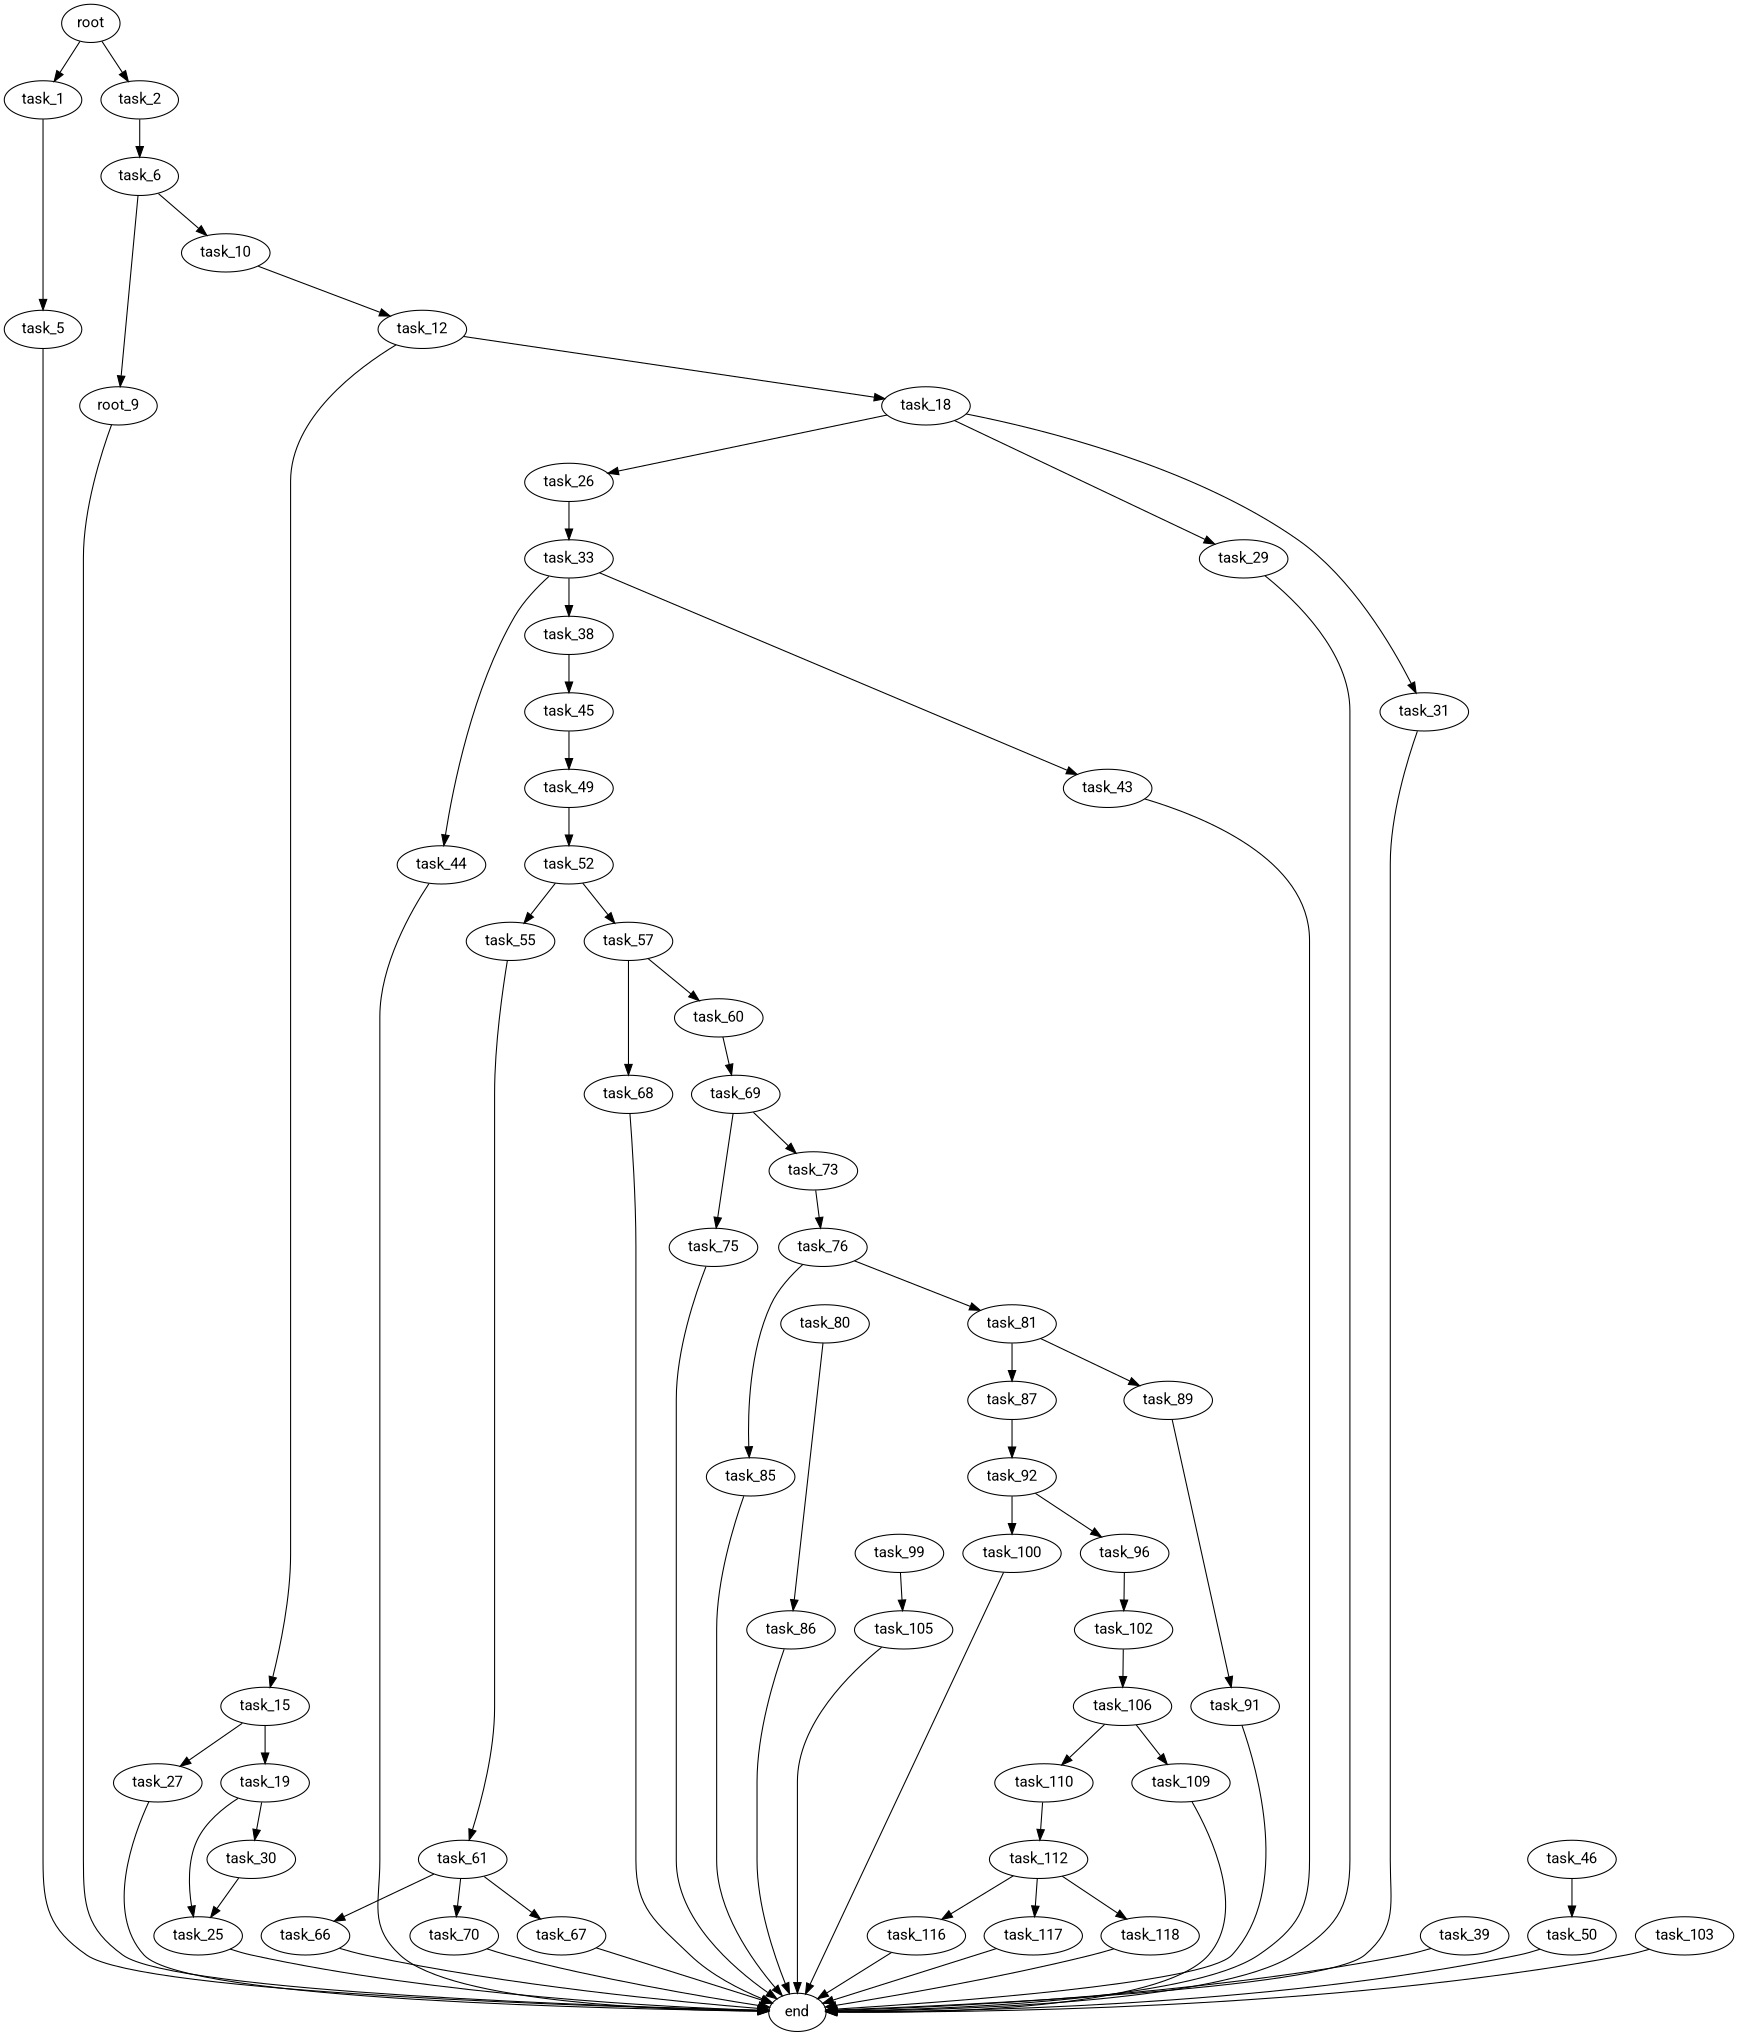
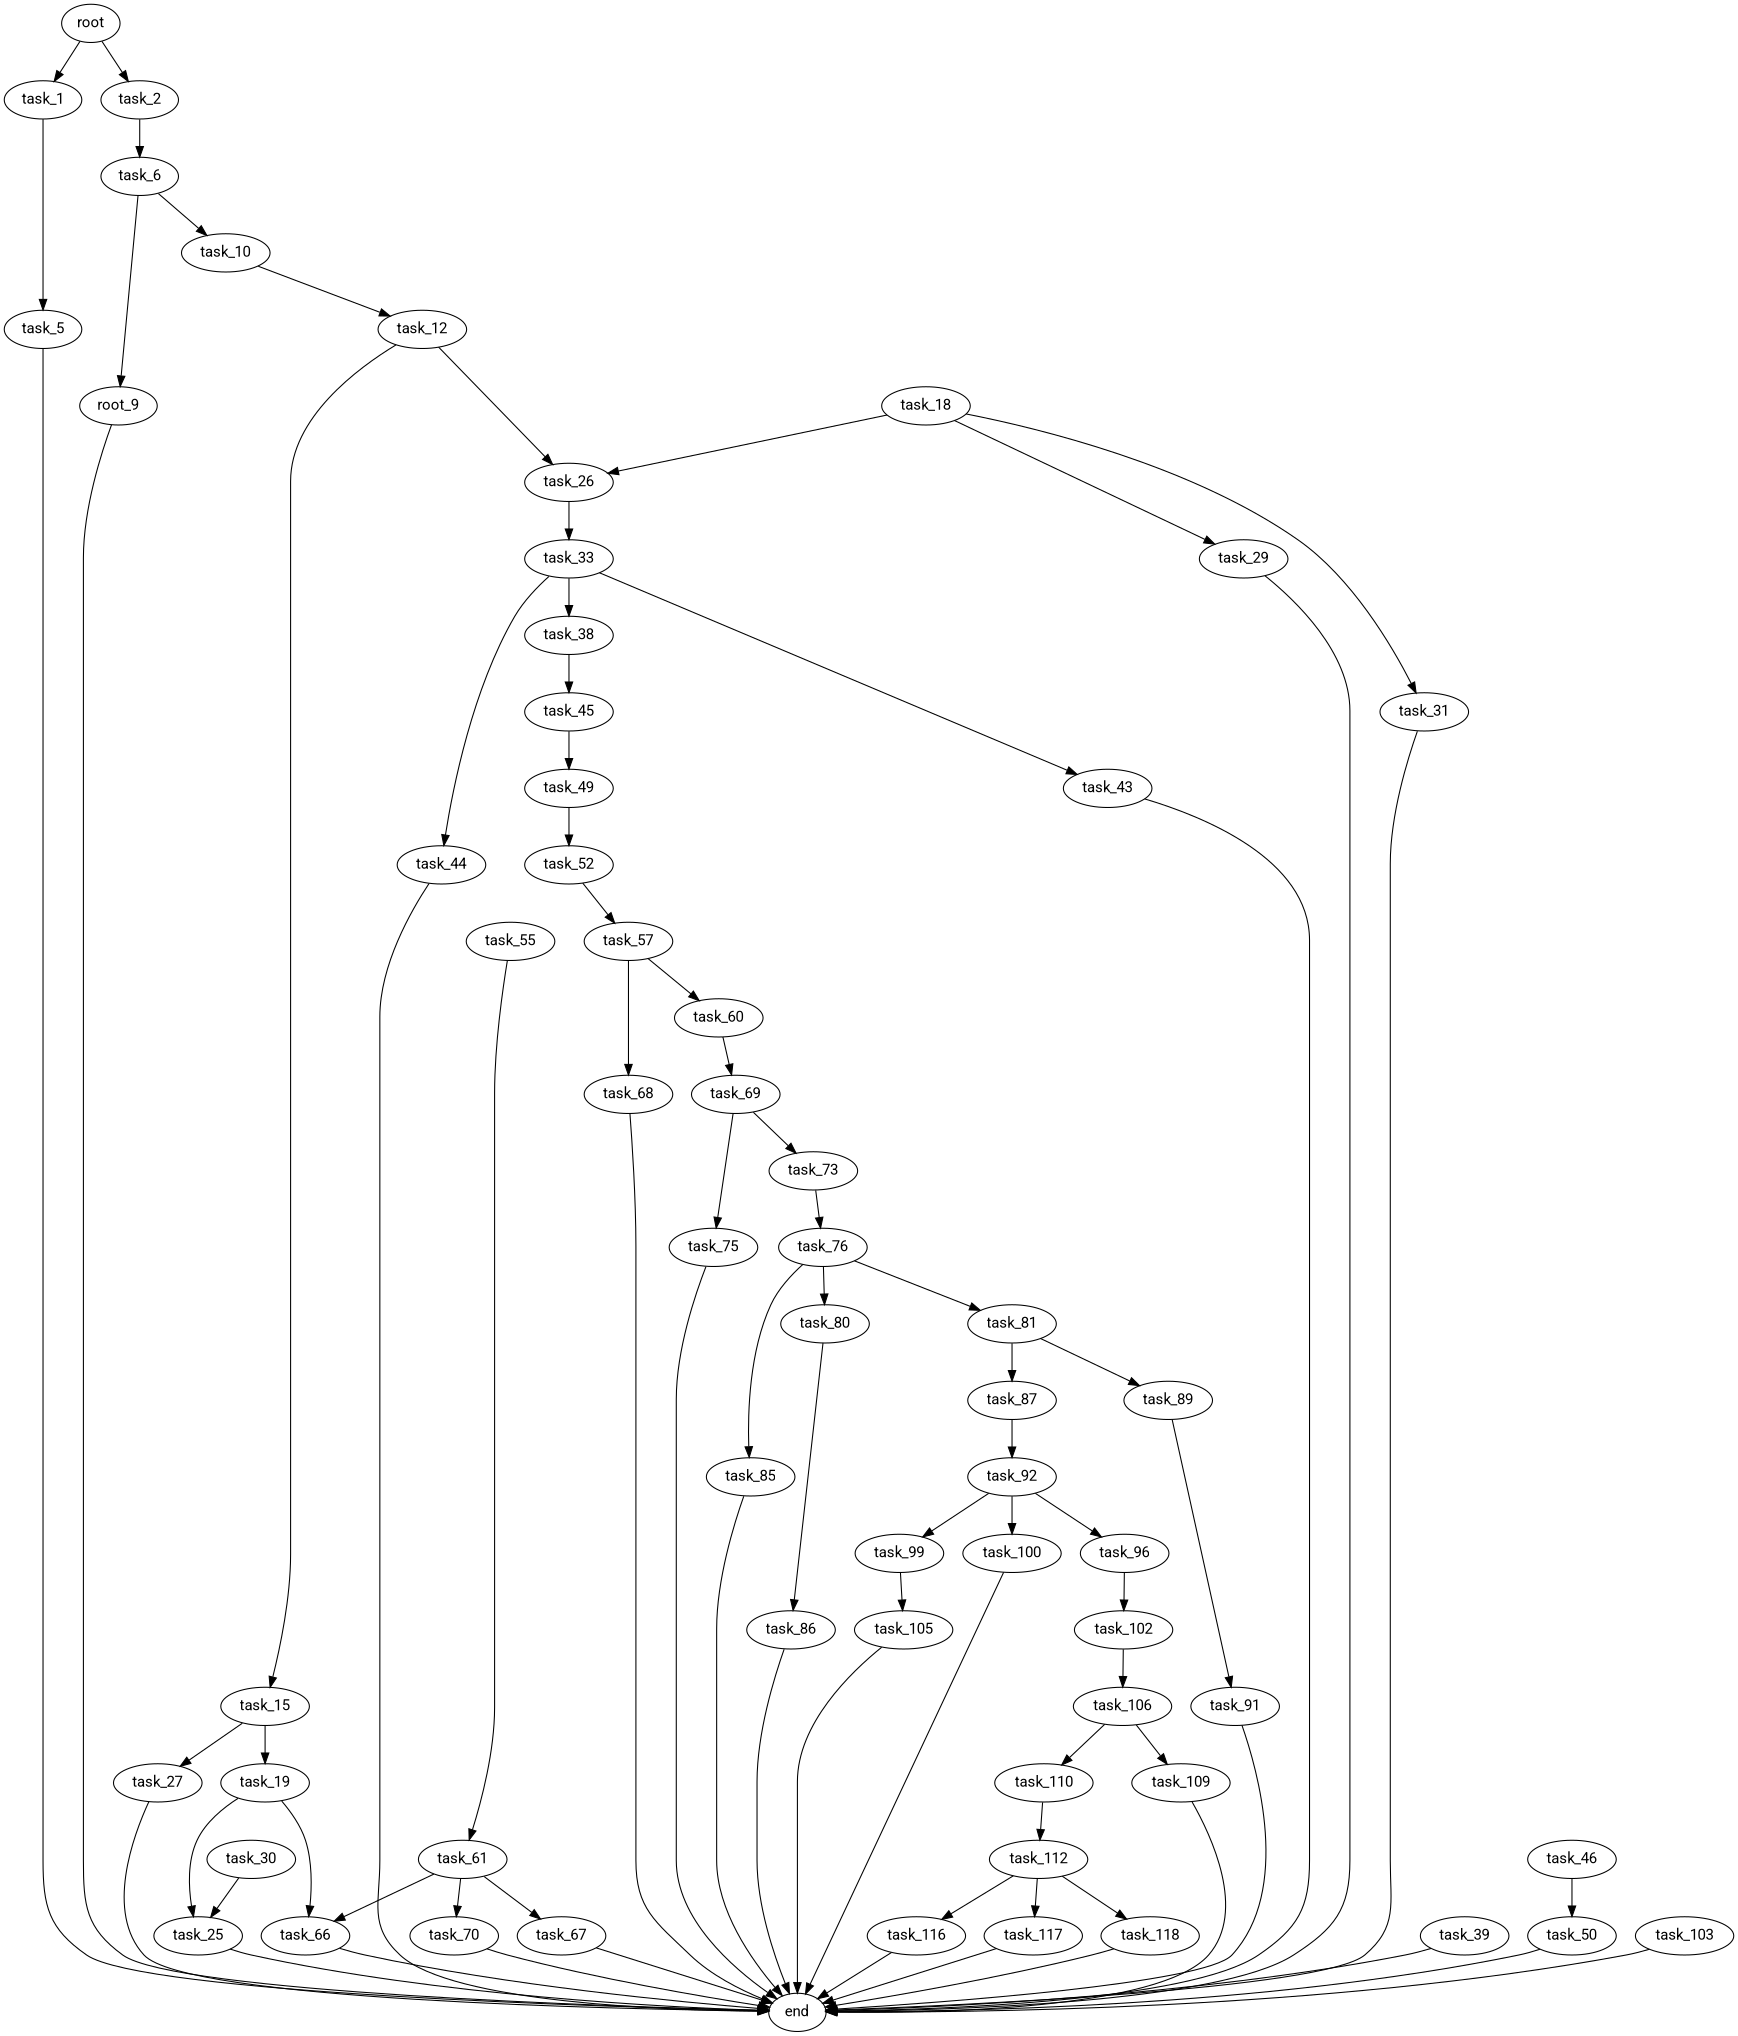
edge "task_12" -> "task_18": now "task_12" -> "task_26"
edge "task_52" -> "task_55": removed
edge "task_76" -> "task_80": added
edge "task_92" -> "task_99": added
edge "task_19" -> "task_30": now "task_19" -> "task_66"
